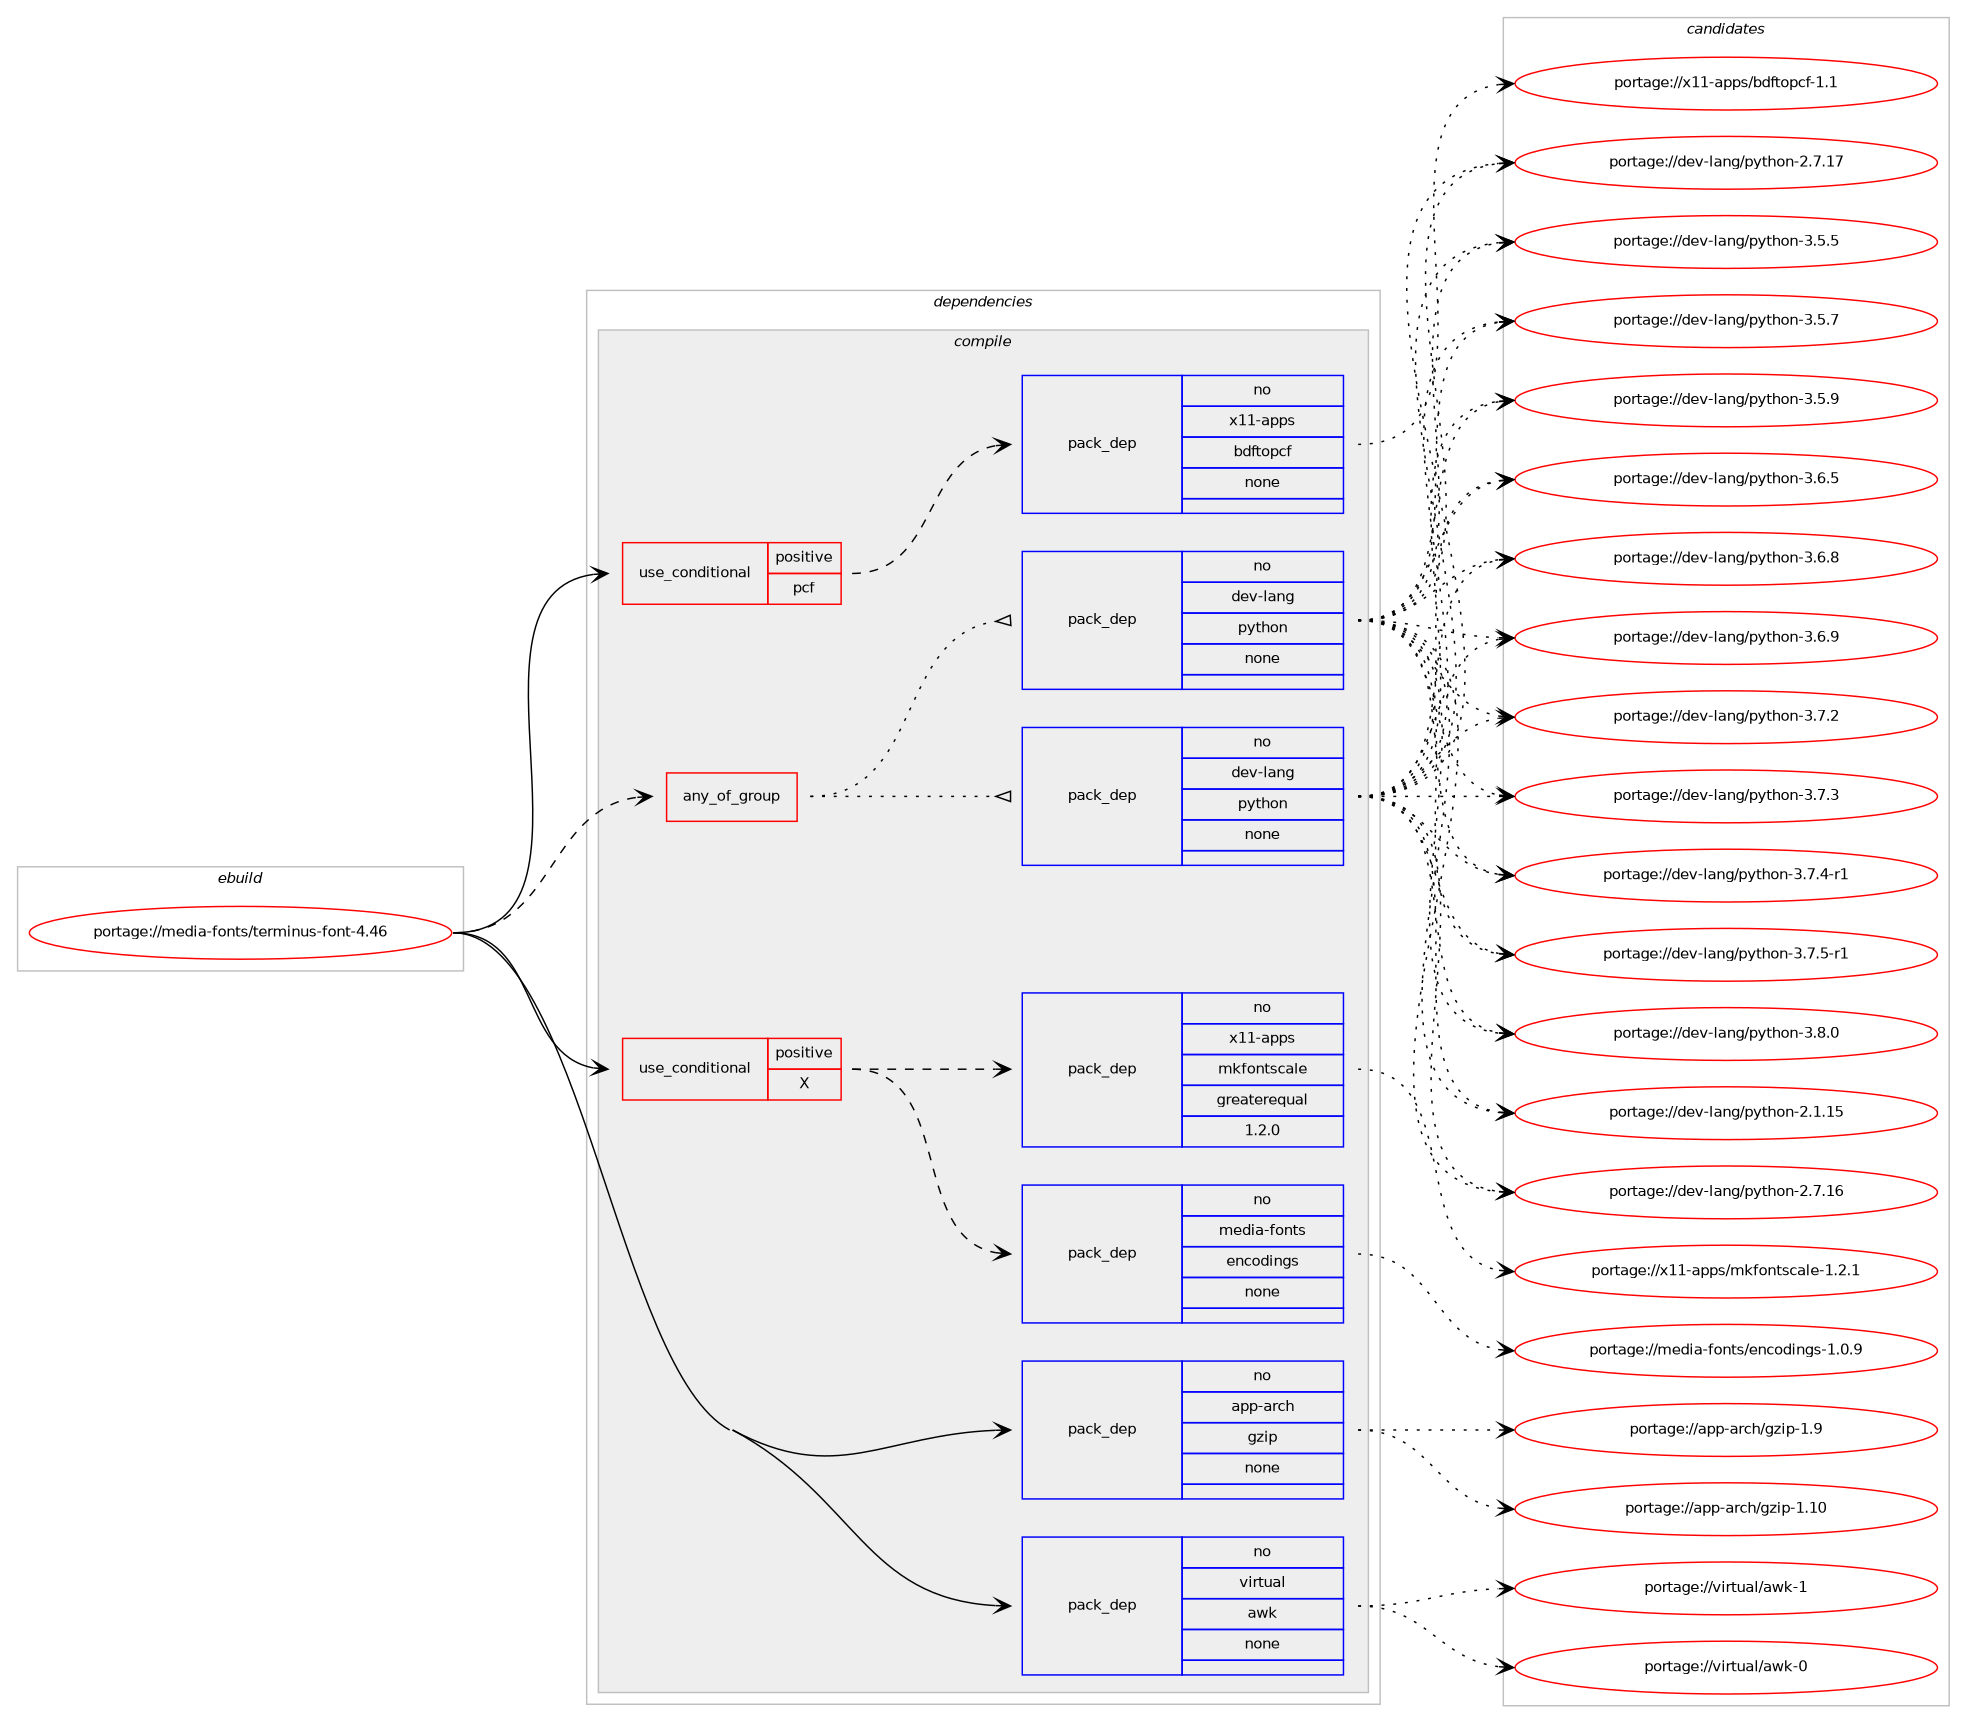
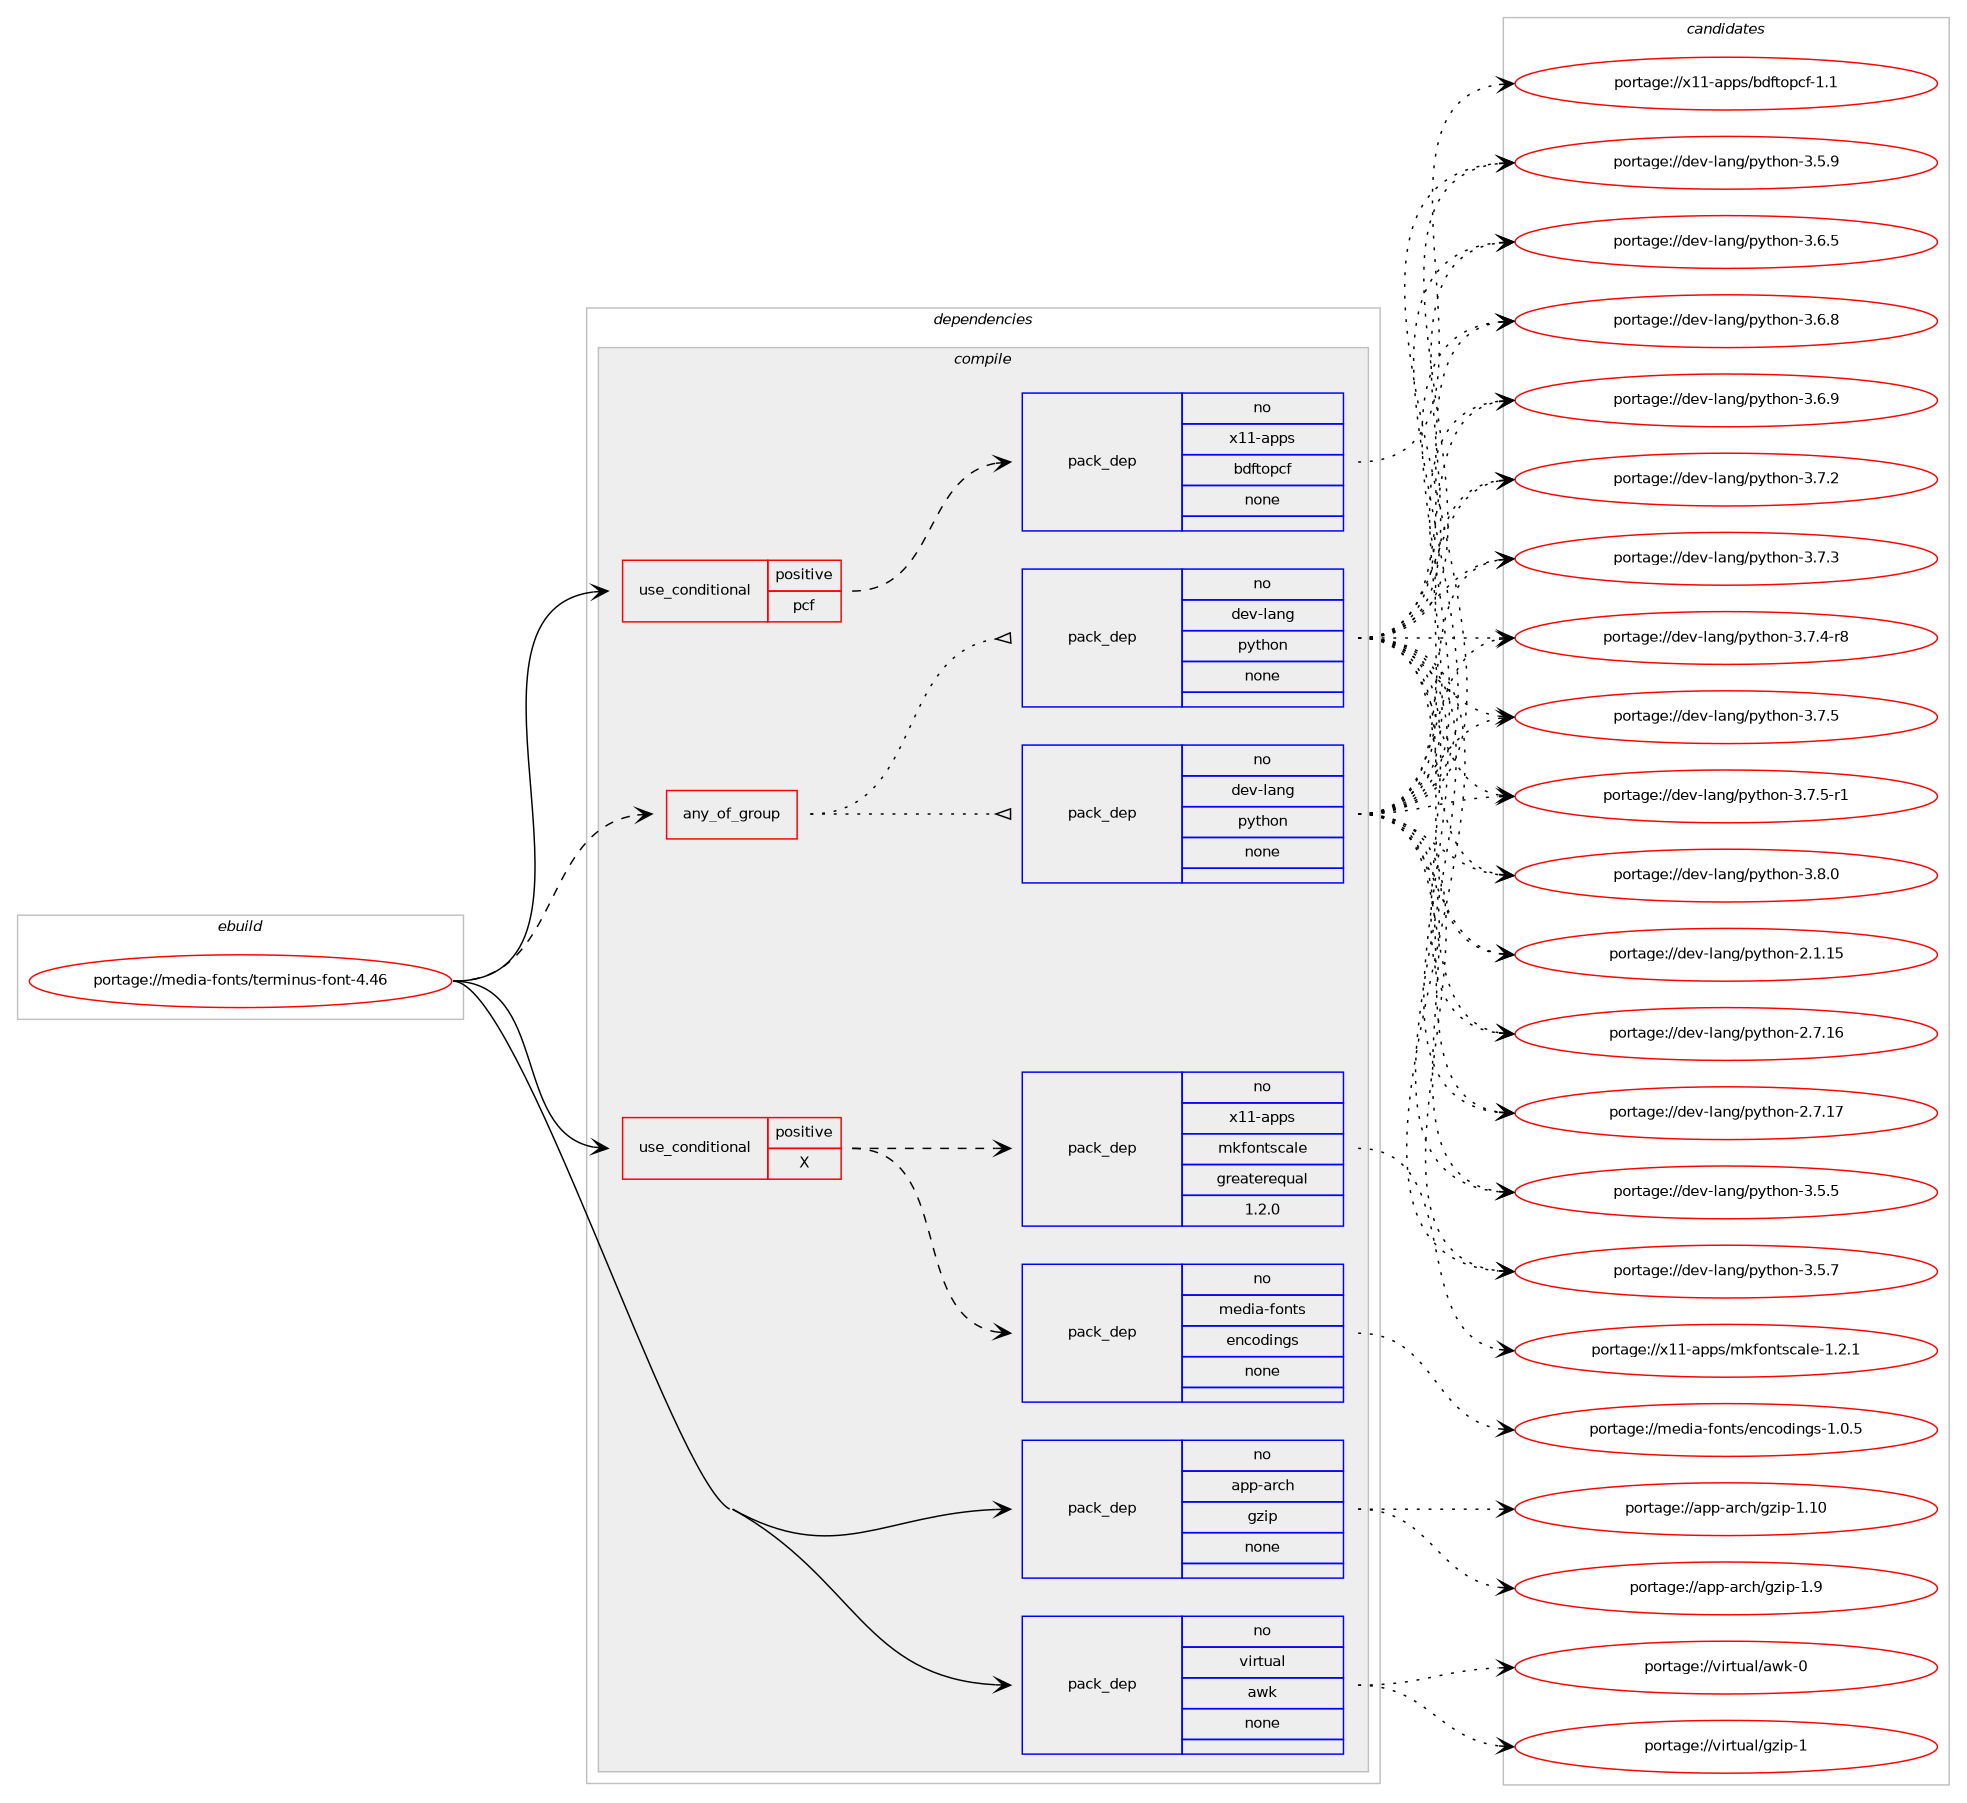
node "portage://dev-lang/python-3.7.5": added
node "portage://dev-lang/python-3.7.4-r1": label "portage://dev-lang/python-3.7.4-r1" -> "portage://dev-lang/python-3.7.4-r8"
node "portage://media-fonts/encodings-1.0.9": label "portage://media-fonts/encodings-1.0.9" -> "portage://media-fonts/encodings-1.0.5"
node "portage://virtual/awk-1": label "portage://virtual/awk-1" -> "portage://virtual/gzip-1"
